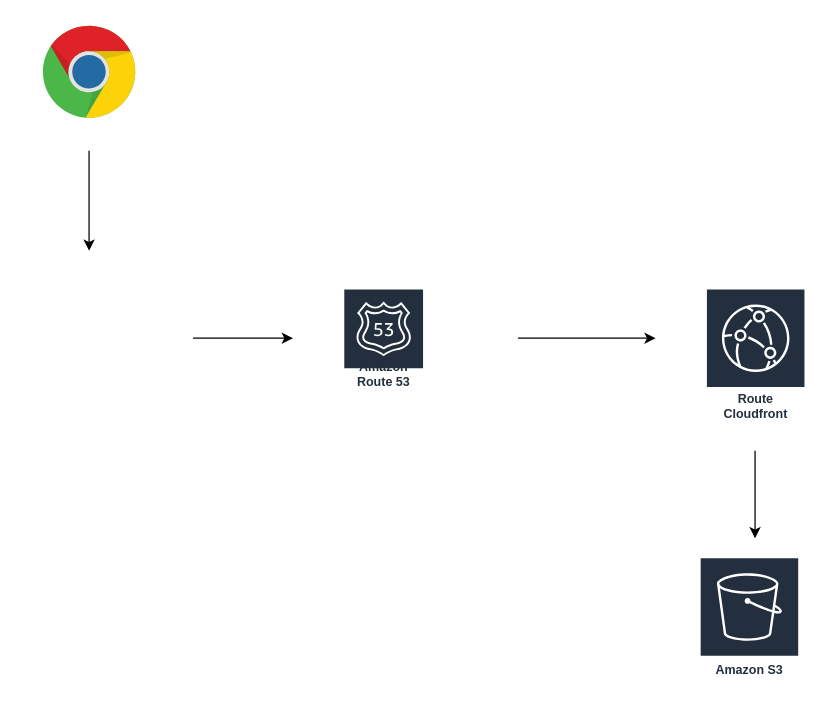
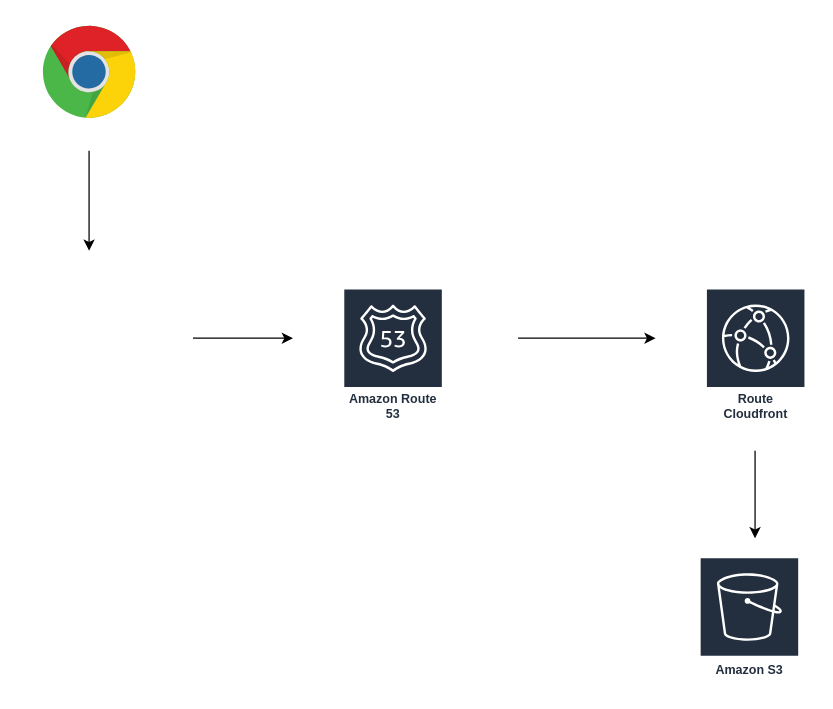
node "Amazon Route 53": size 81x106 -> 100x138
